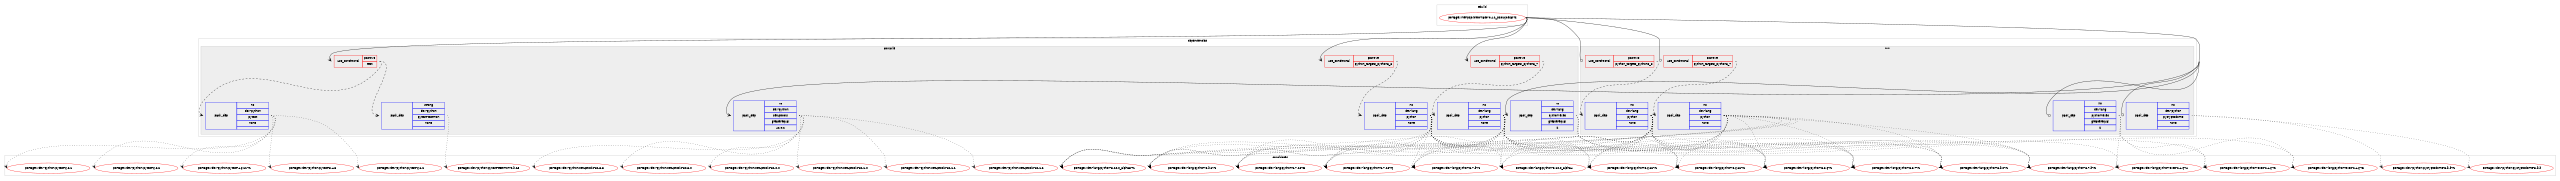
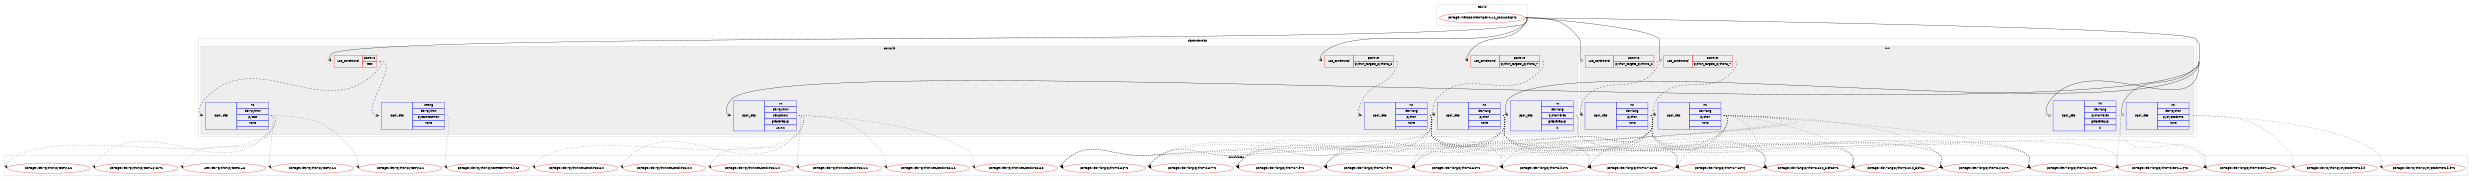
node "portage://dev-python/pytest-5.4.3": label "portage://dev-python/pytest-5.4.3" -> "use://dev-python/pytest-5.4.3"
node "portage://dev-lang/python-3.9.0-r1": label "portage://dev-lang/python-3.9.0-r1" -> "portage://dev-lang/python-3.8.0-r1"
node "portage://dev-lang/python-exec-2.4.6-r2": removed
